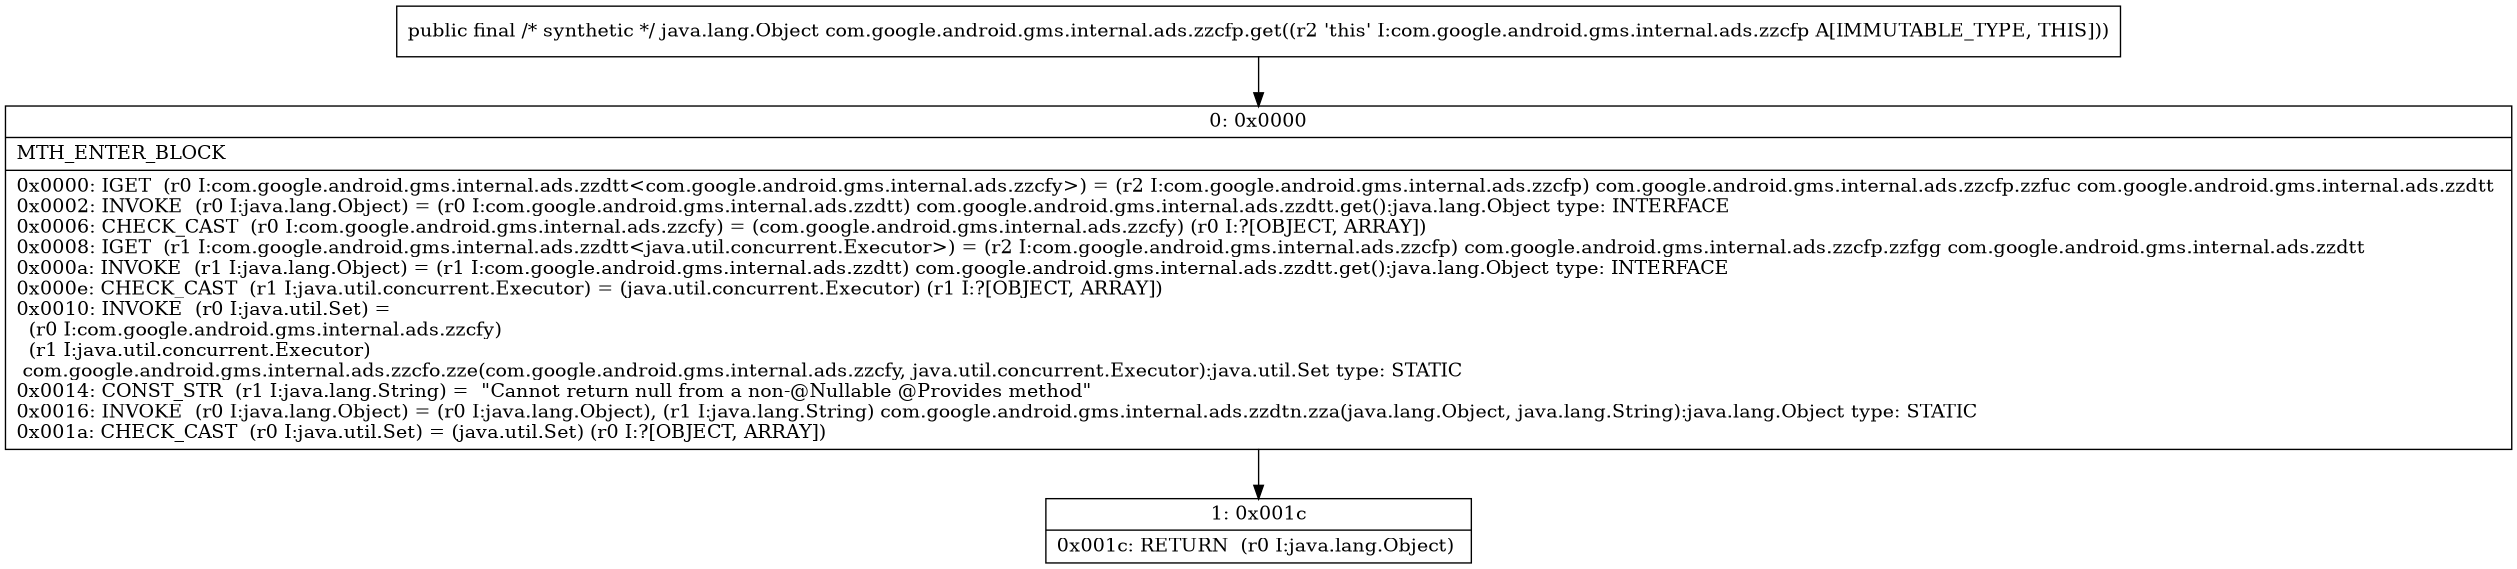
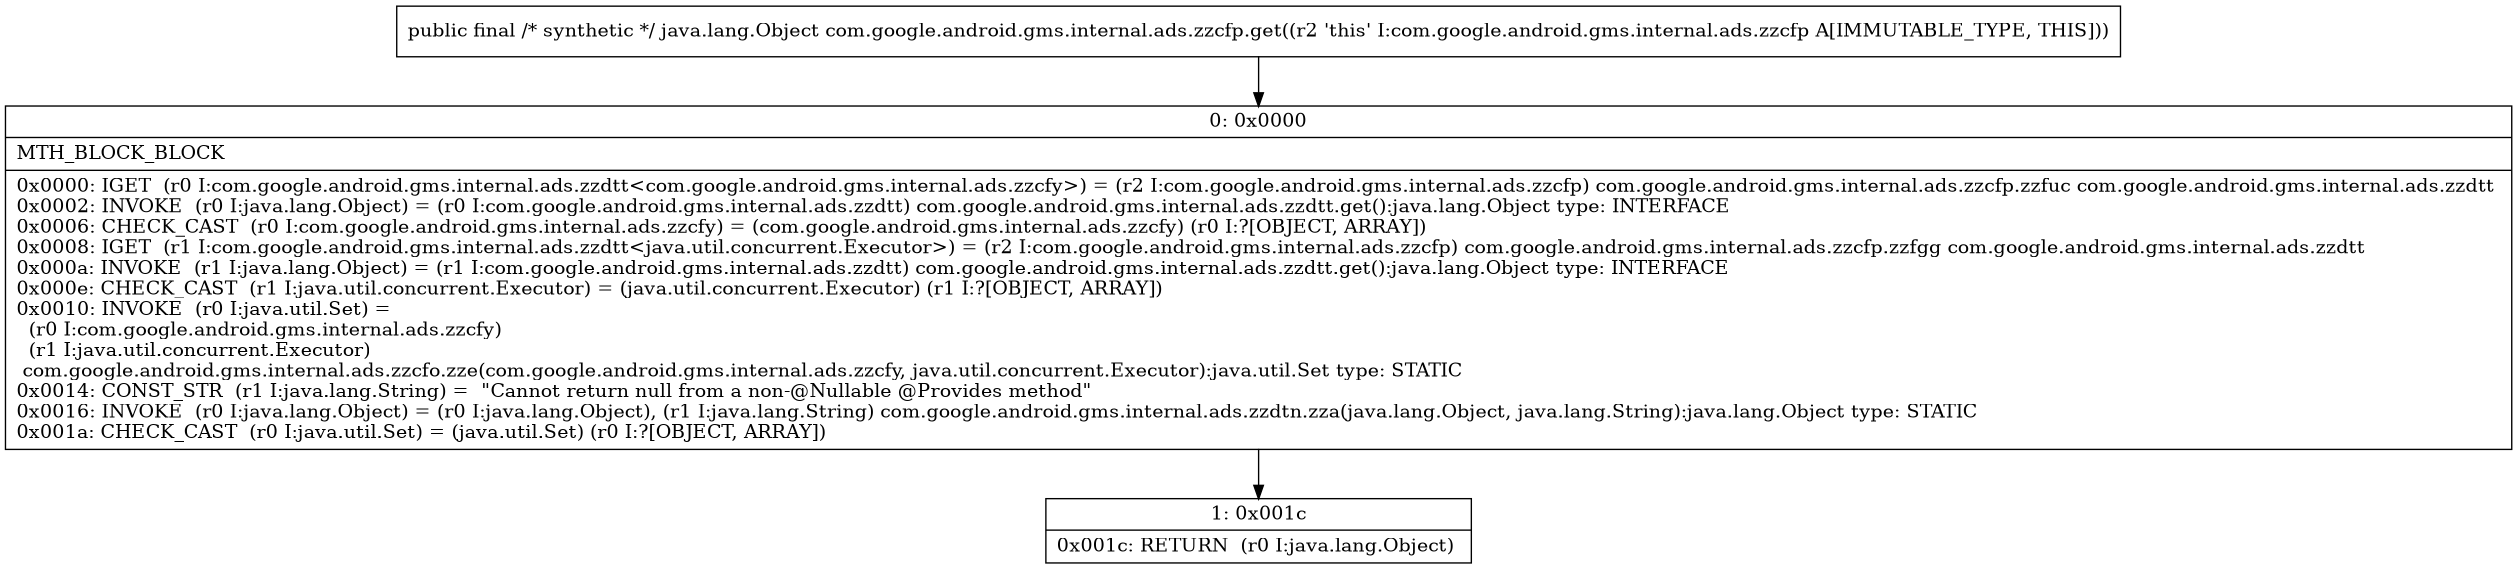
node "0: 0x0000": text "MTH_ENTER_BLOCK" -> "MTH_BLOCK_BLOCK"
